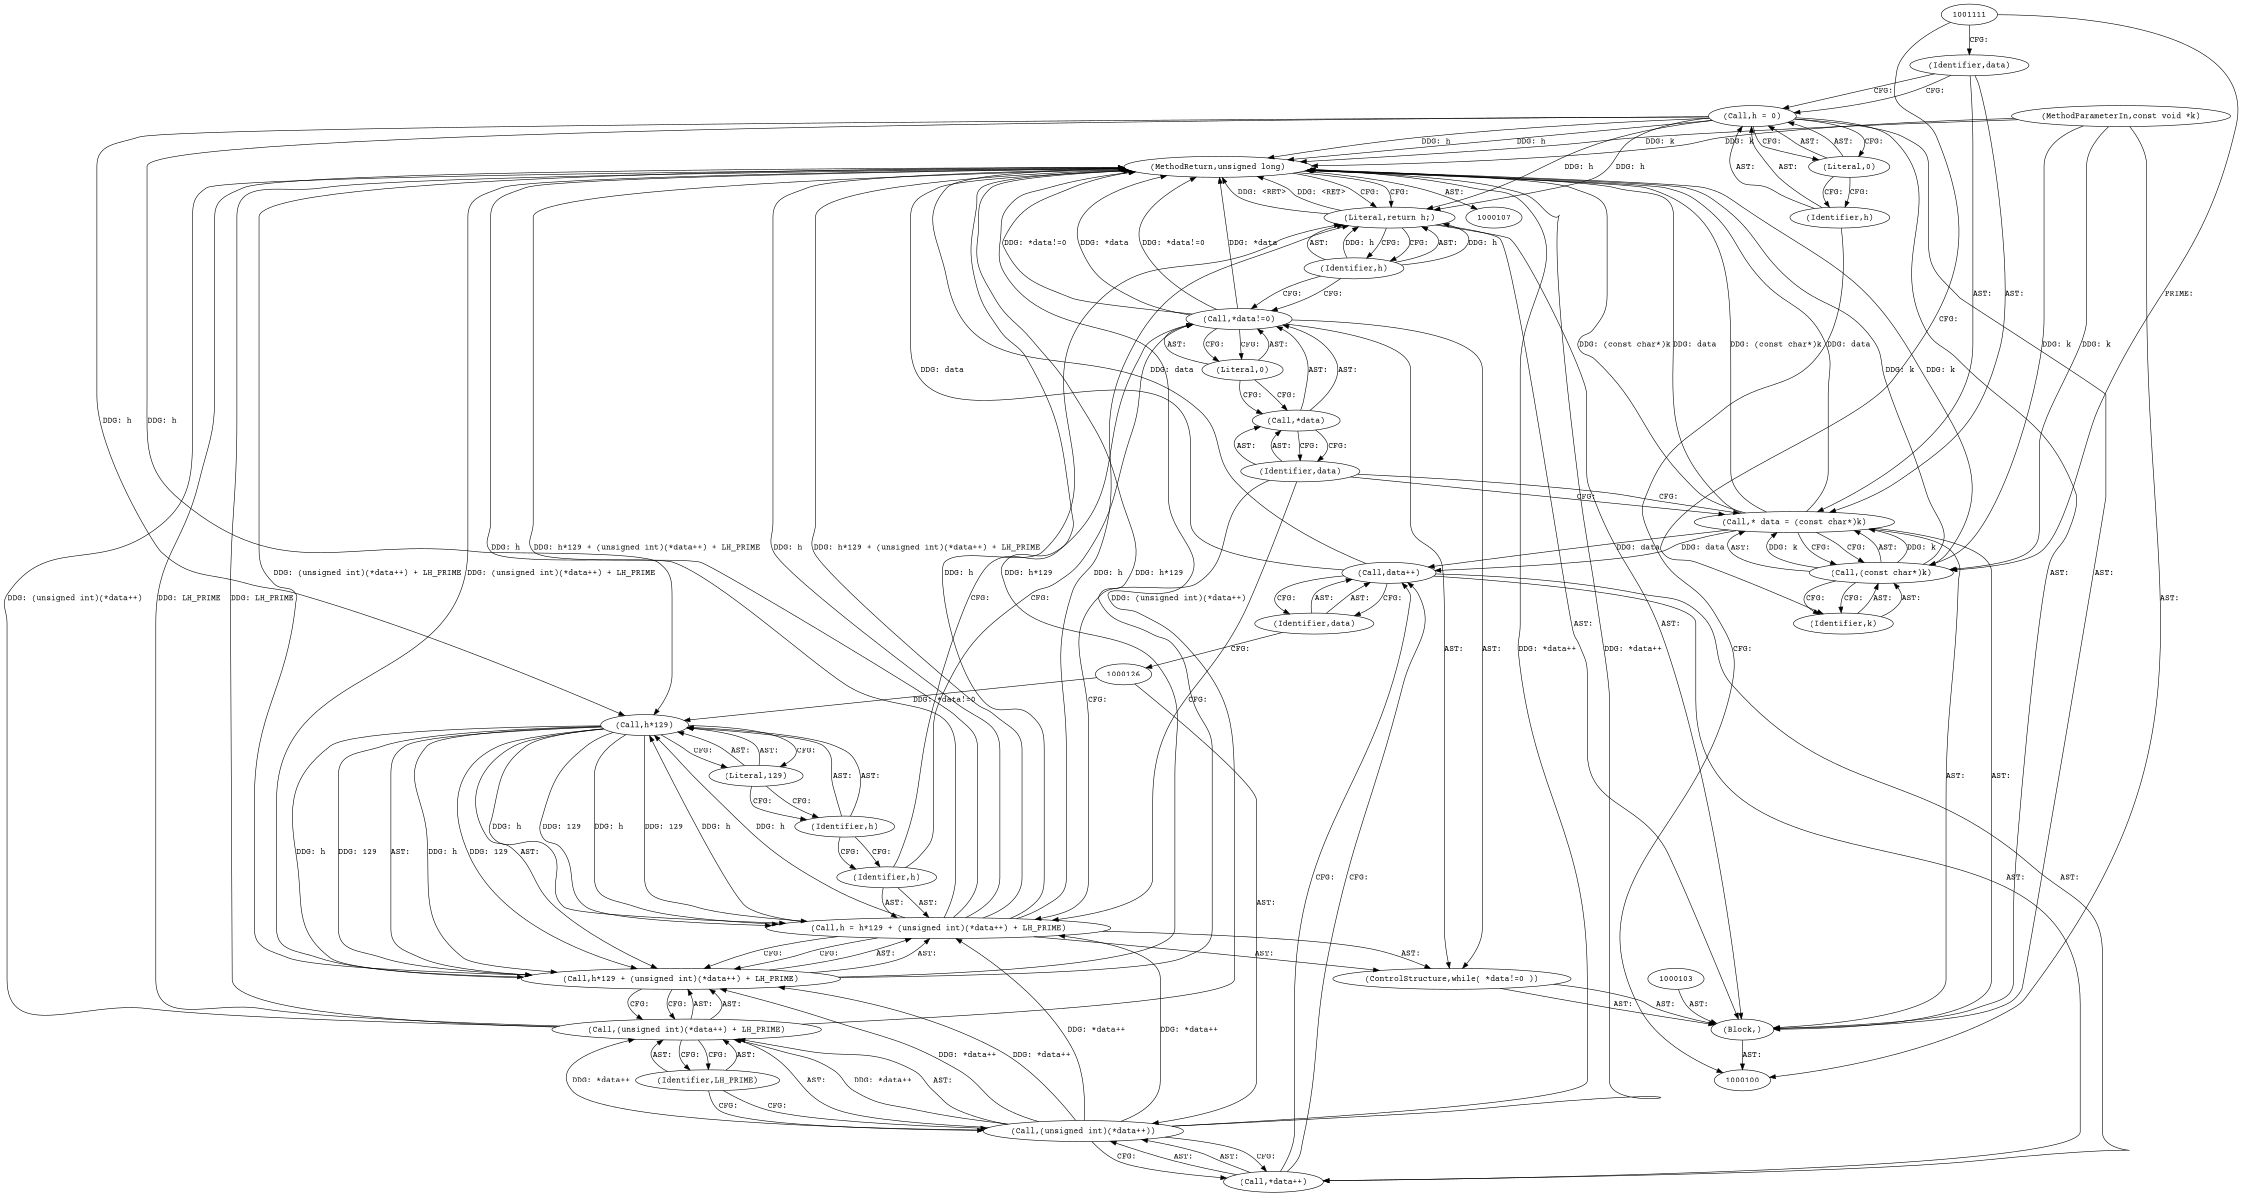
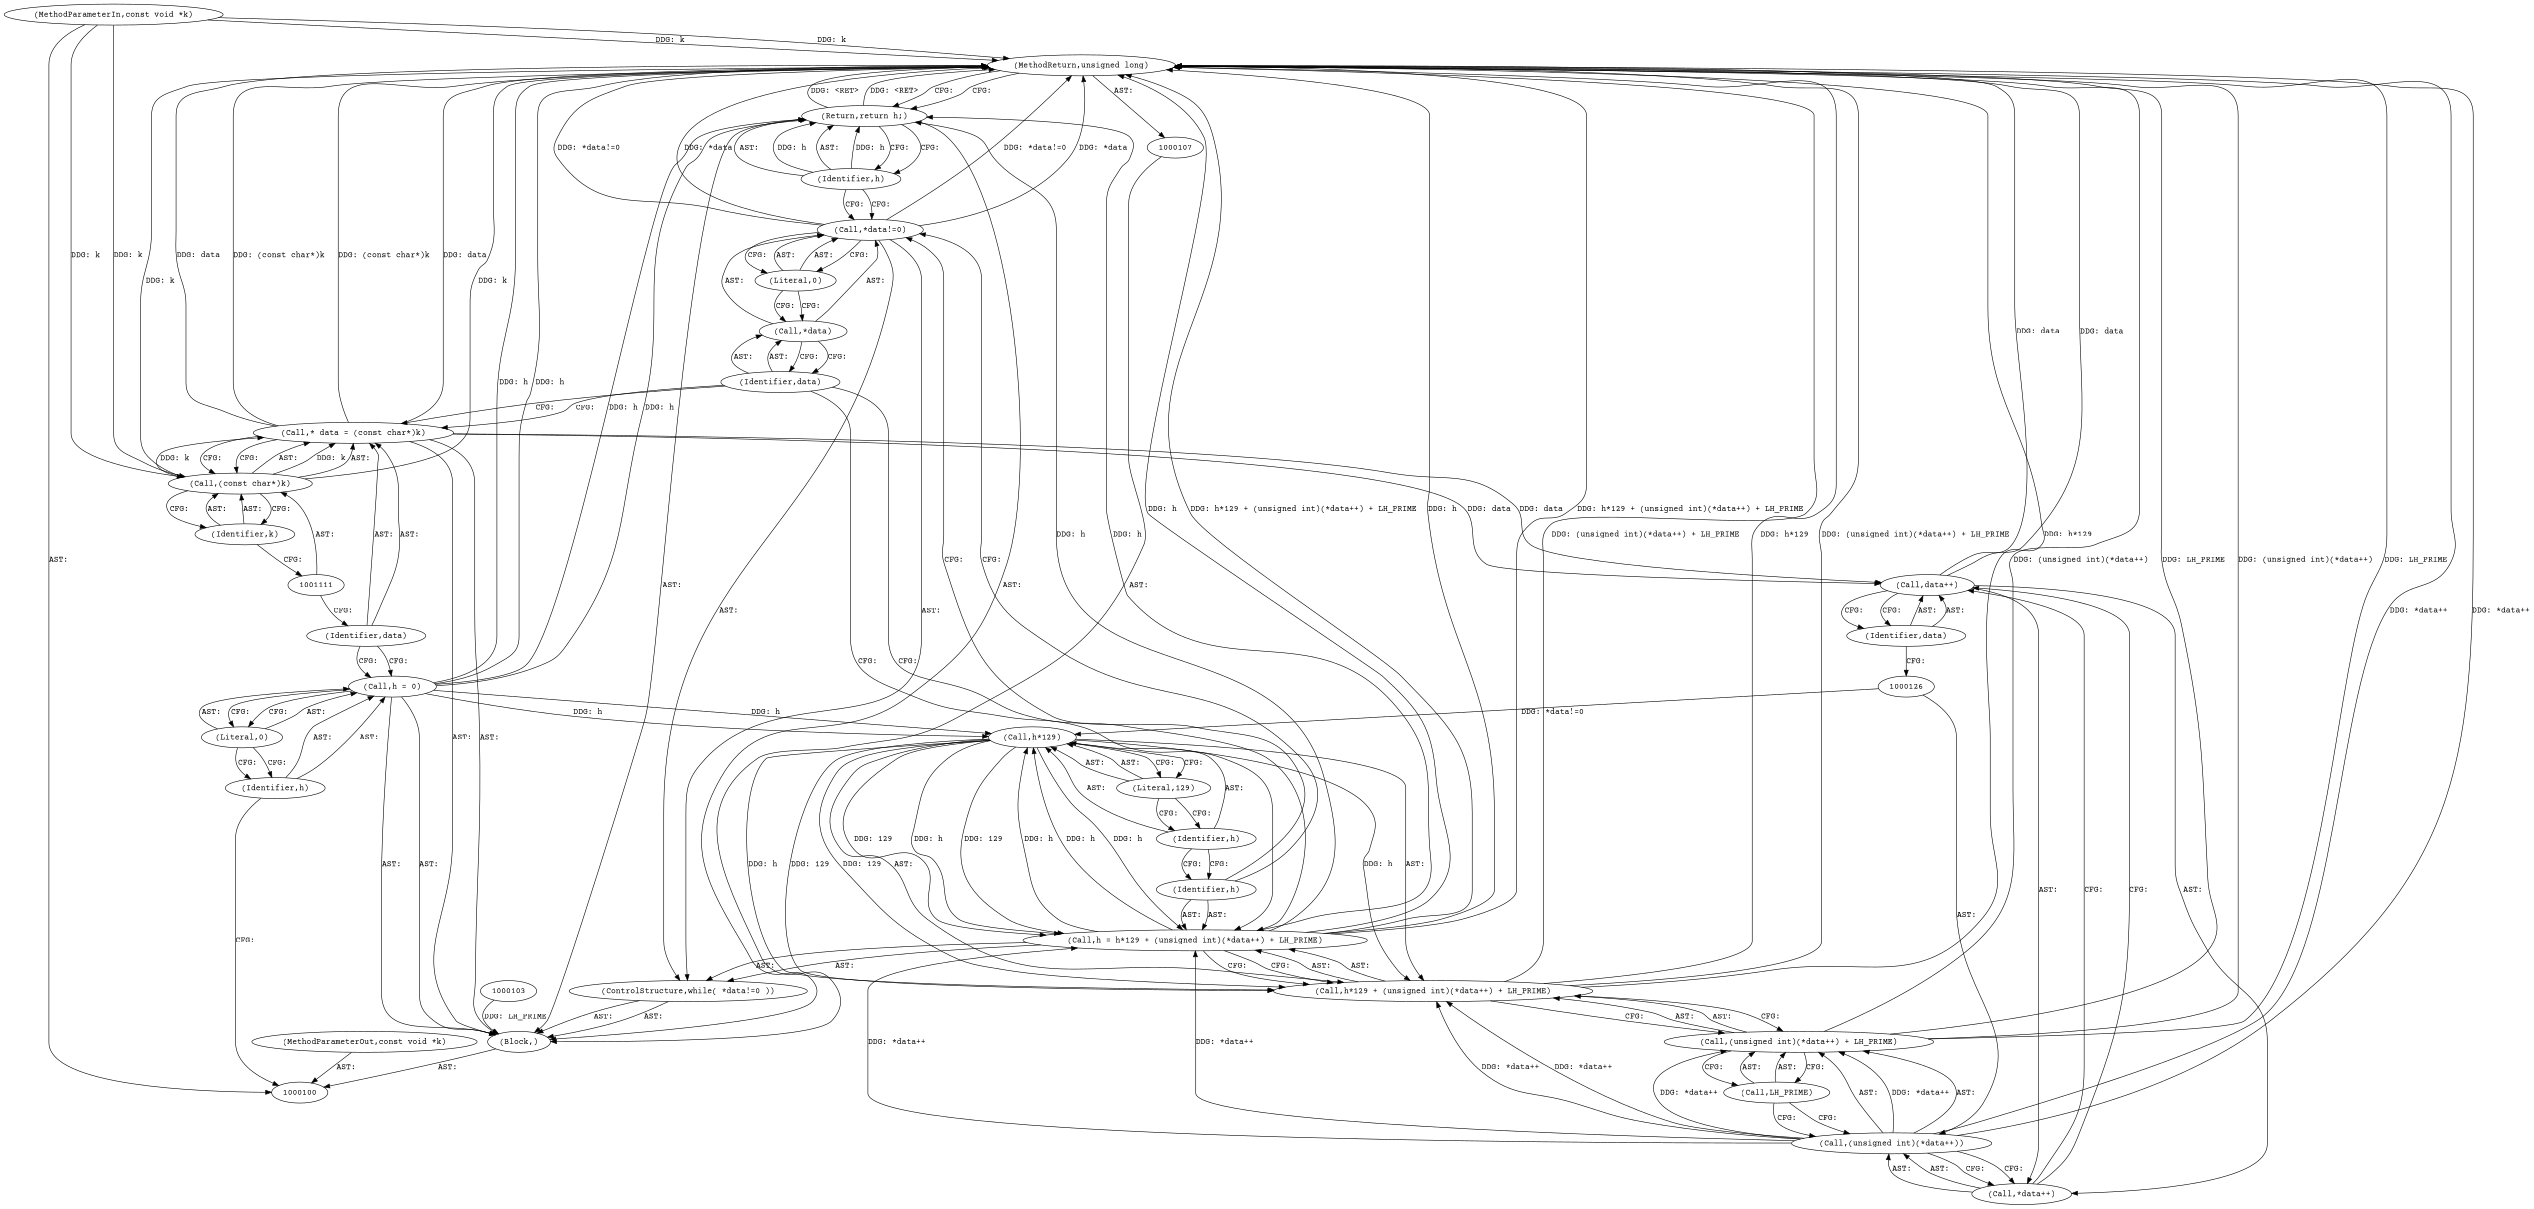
node "(Literal,return h;)": label "(Literal,return h;)" -> "(Return,return h;)"
edge "1001111" -> "(Call,(const char*)k)": label "PRIME: " -> "AST: "
edge "1001111" -> "(Identifier,k)": reversed
edge "1000107" -> "(Block,)": added, label "AST:"
edge "1000103" -> "(Block,)": label "AST: " -> "DDG: LH_PRIME"
node "(MethodParameterOut,const void *k)": added
node "(Identifier,LH_PRIME)": label "(Identifier,LH_PRIME)" -> "(Call,LH_PRIME)"
